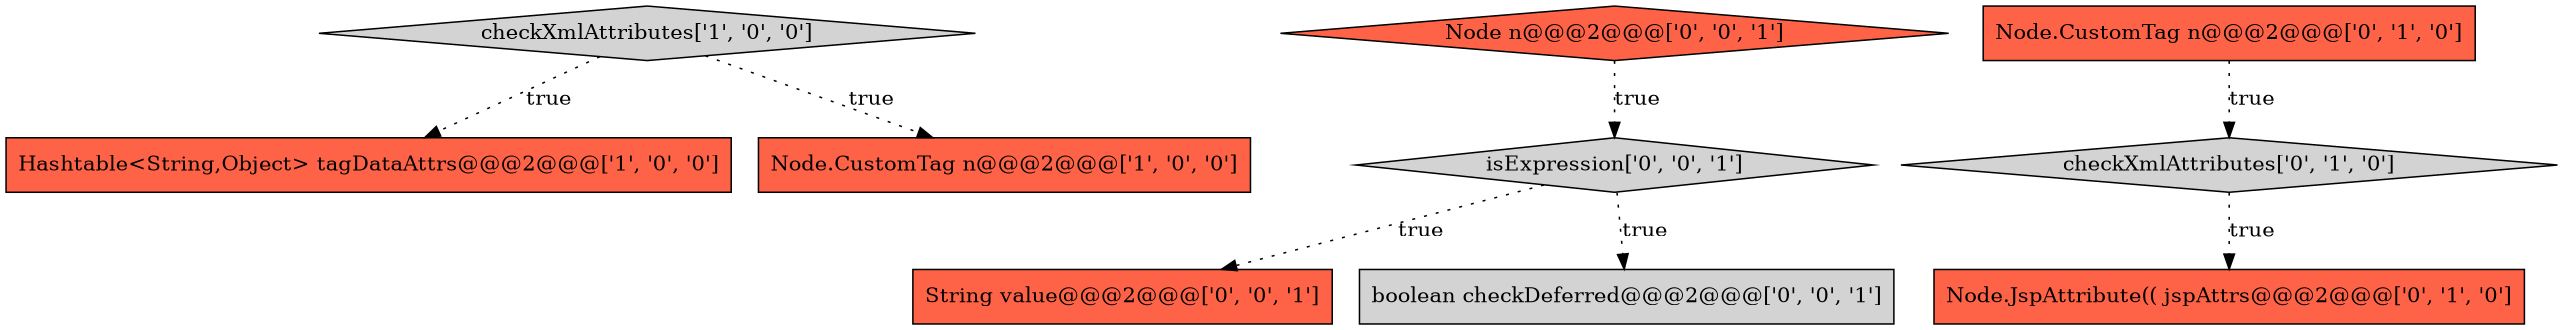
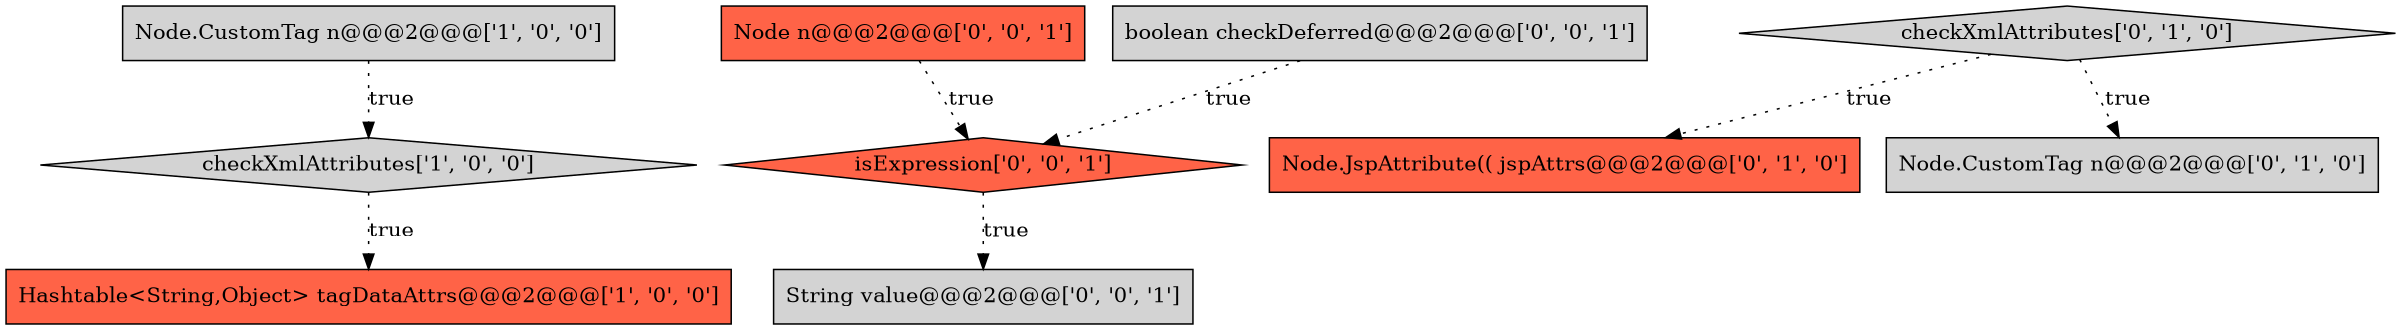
node "Node n@@@2@@@['0', '0', '1']": shape diamond -> box
node "Node.CustomTag n@@@2@@@['0', '1', '0']": fillcolor tomato -> lightgray
edge "Node.CustomTag n@@@2@@@['0', '1', '0']" -> "checkXmlAttributes['0', '1', '0']": reversed
edge "checkXmlAttributes['1', '0', '0']" -> "Node.CustomTag n@@@2@@@['1', '0', '0']": reversed
node "Node.CustomTag n@@@2@@@['1', '0', '0']": fillcolor tomato -> lightgray
node "isExpression['0', '0', '1']": fillcolor lightgray -> tomato
edge "isExpression['0', '0', '1']" -> "boolean checkDeferred@@@2@@@['0', '0', '1']": reversed
node "String value@@@2@@@['0', '0', '1']": fillcolor tomato -> lightgray
